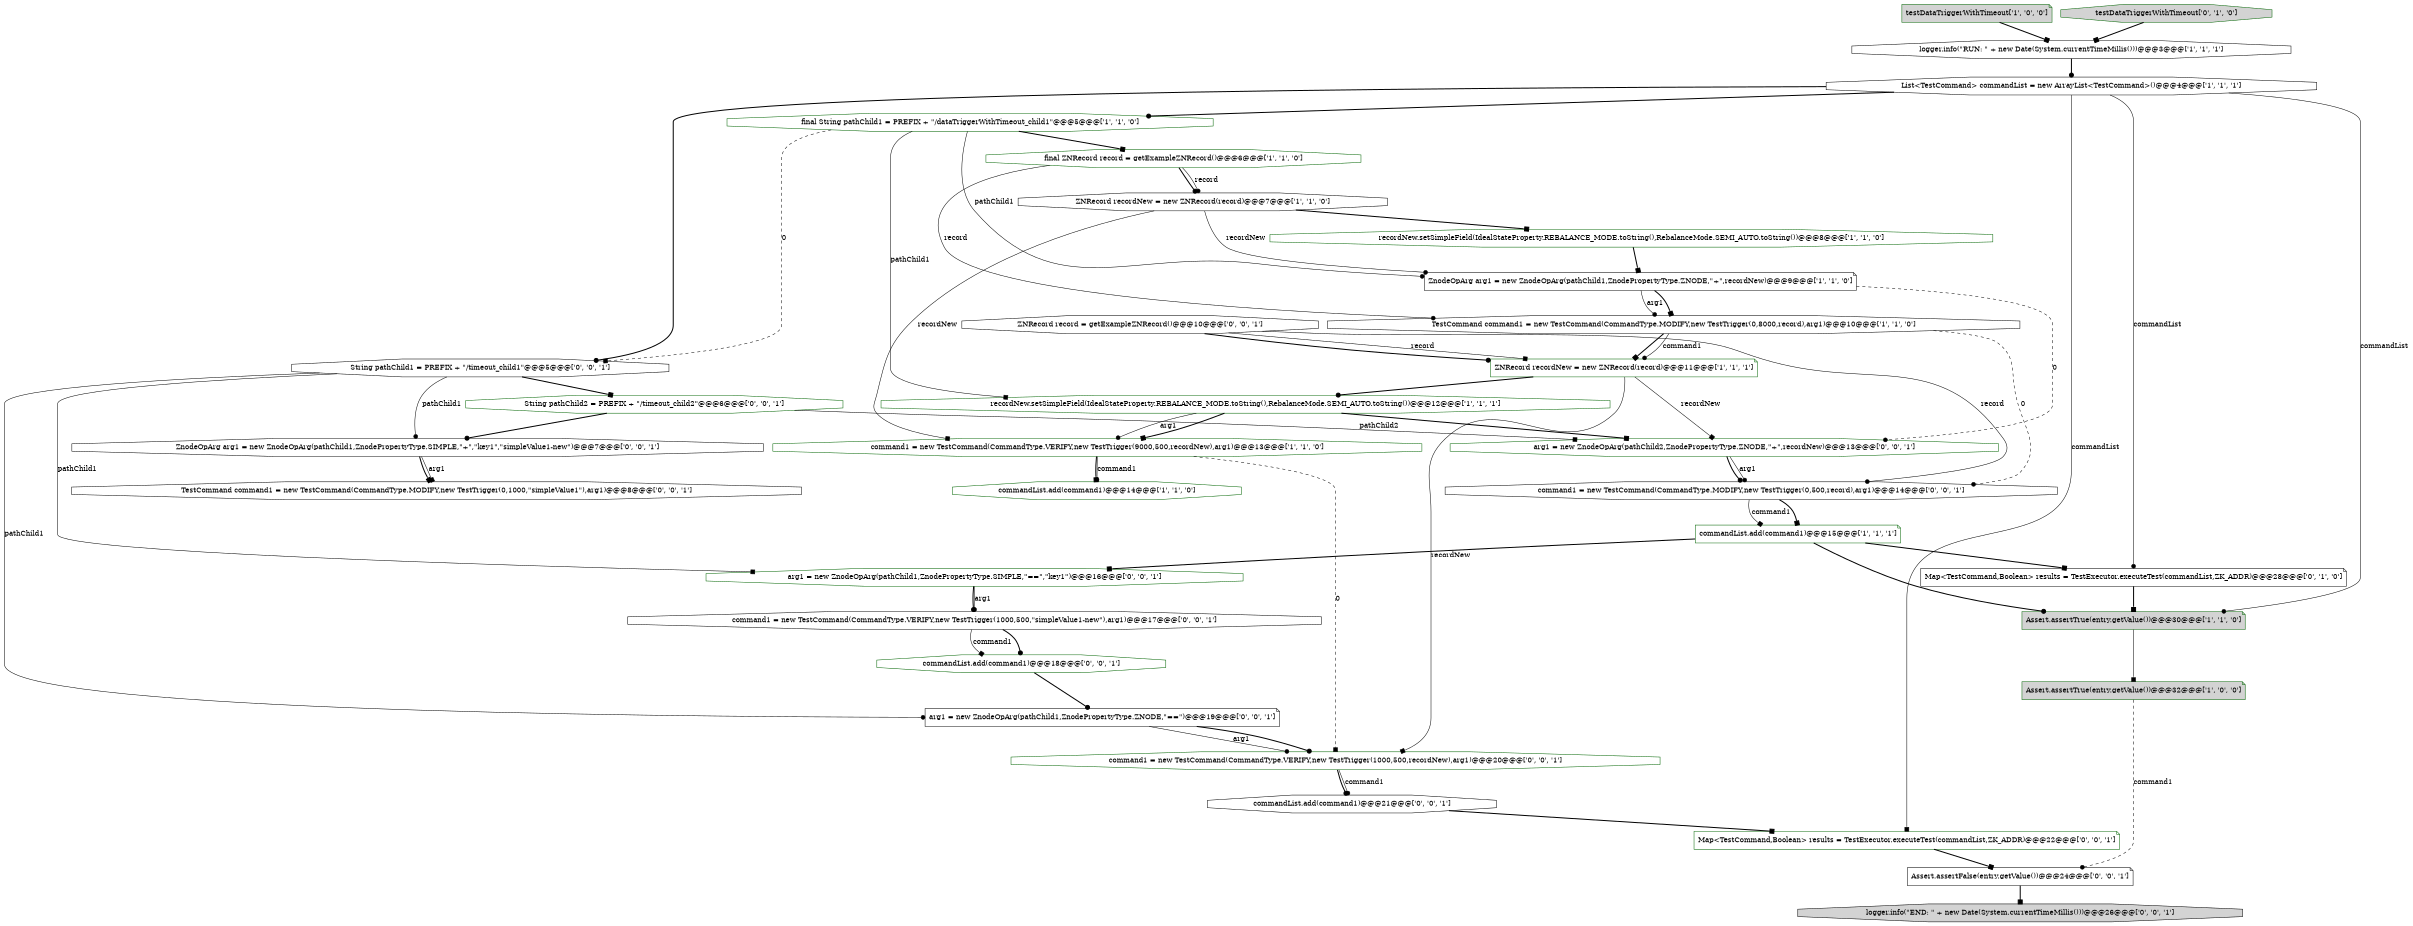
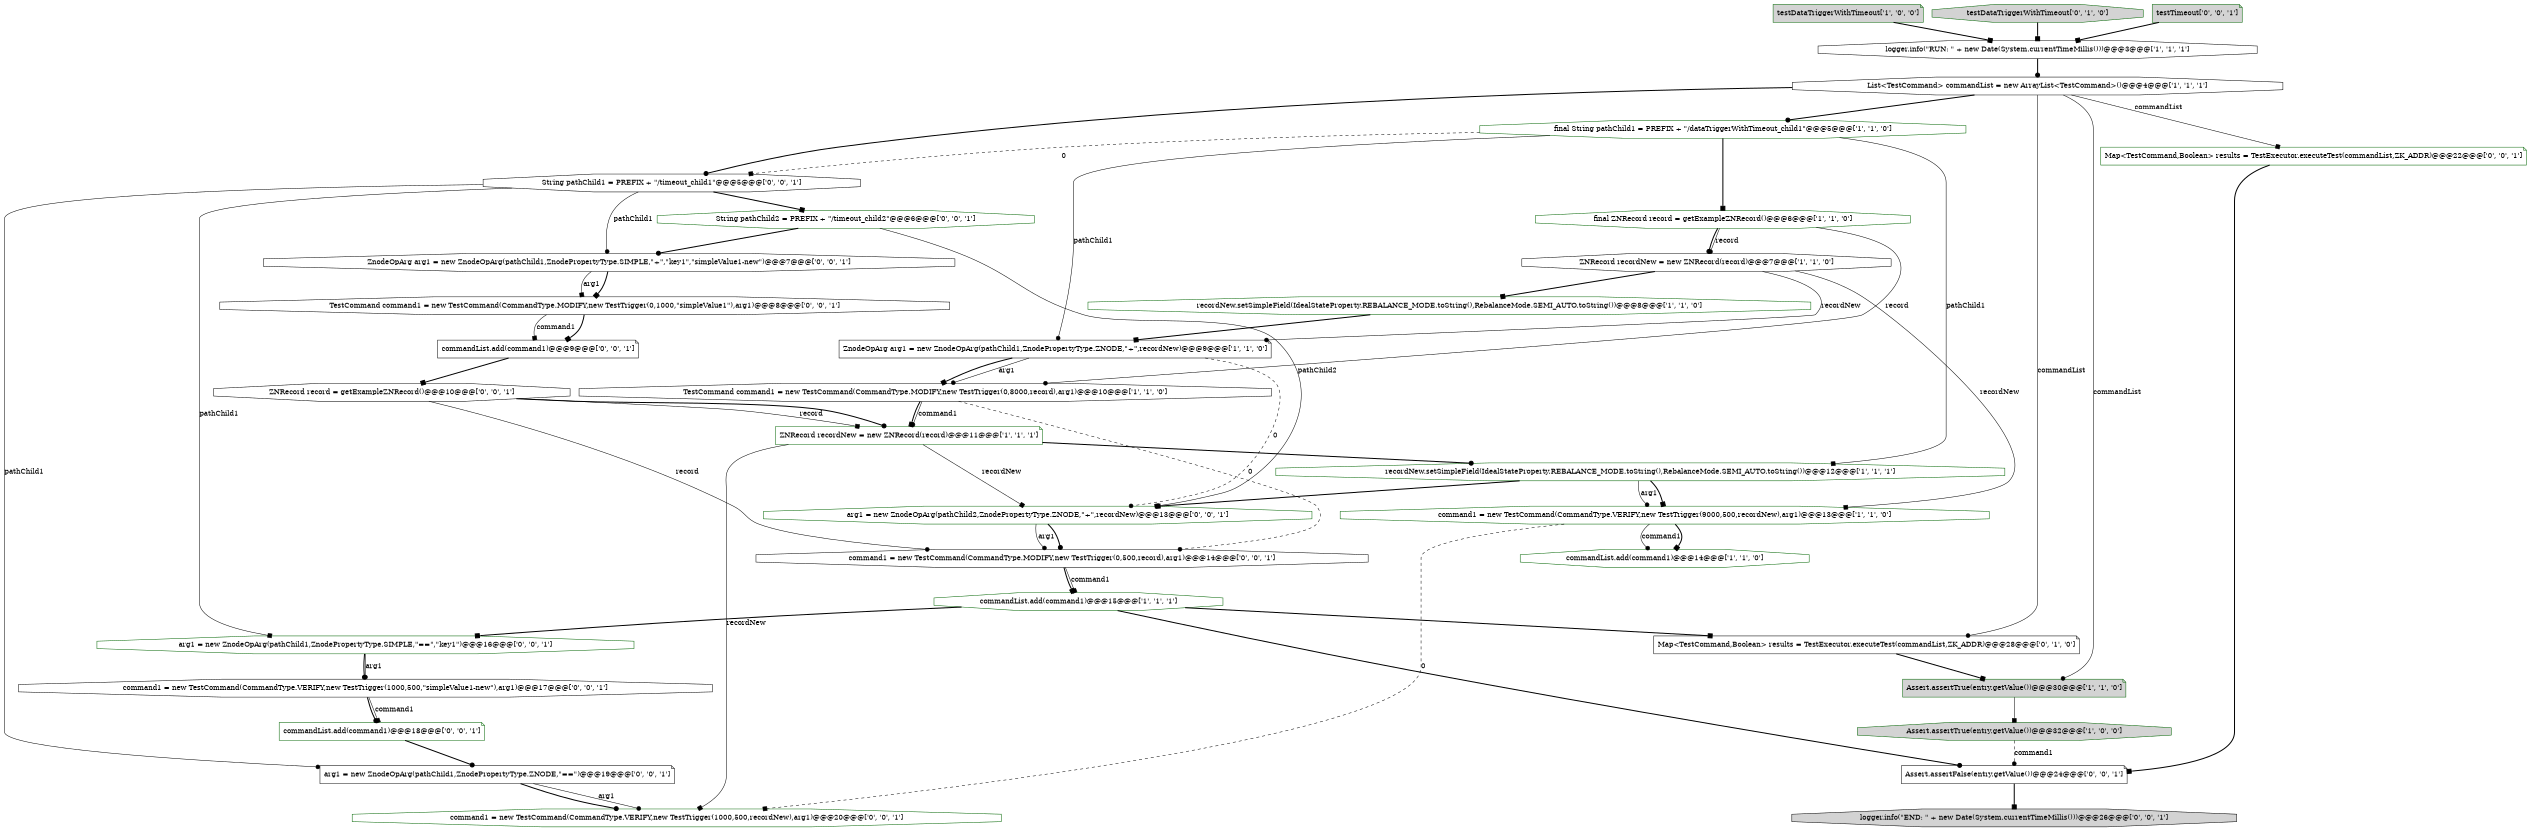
node "testTimeout['0', '0', '1']": added
node "commandList.add(command1)@@@9@@@['0', '0', '1']": added
node "commandList.add(command1)@@@15@@@['1', '1', '1']": shape note -> octagon
edge "commandList.add(command1)@@@15@@@['1', '1', '1']" -> "Assert.assertTrue(entry.getValue())@@@30@@@['1', '1', '0']": now "commandList.add(command1)@@@15@@@['1', '1', '1']" -> "Assert.assertFalse(entry.getValue())@@@24@@@['0', '0', '1']"
node "commandList.add(command1)@@@18@@@['0', '0', '1']": shape octagon -> note
node "Assert.assertTrue(entry.getValue())@@@32@@@['1', '0', '0']": shape note -> octagon
node "commandList.add(command1)@@@21@@@['0', '0', '1']": removed
